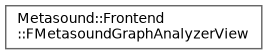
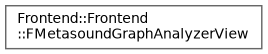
node "Metasound::Frontend ::FMetasoundGraphAnalyzerView": label "Metasound::Frontend ::FMetasoundGraphAnalyzerView" -> "Frontend::Frontend ::FMetasoundGraphAnalyzerView"
